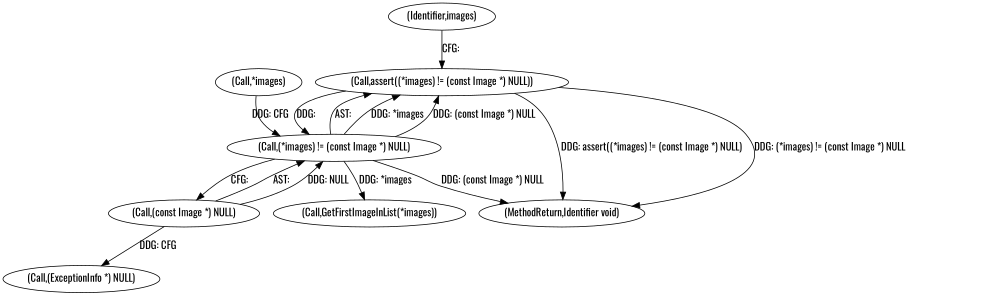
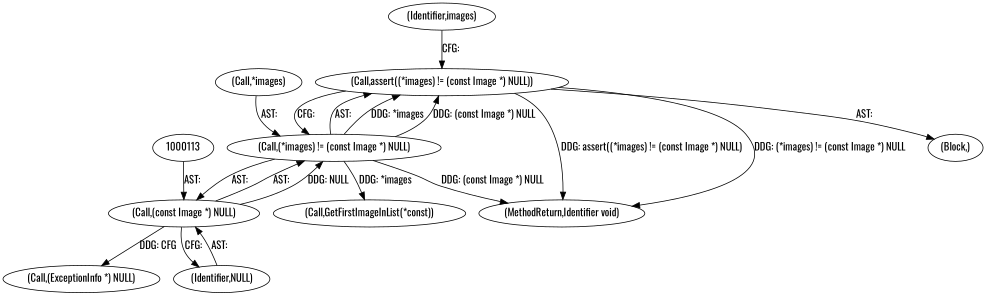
edge "(Call,*images)" -> "(Call,(*images) != (const Image *) NULL)": label "DDG: CFG" -> "AST: "
edge "(Call,assert((*images) != (const Image *) NULL))" -> "(Call,(*images) != (const Image *) NULL)": label "DDG: " -> "CFG: "
node "1000113": added
node "(Block,)": added
edge "(Call,(*images) != (const Image *) NULL)" -> "(Call,(const Image *) NULL)": label "CFG: " -> "AST: "
node "(Call,GetFirstImageInList(*images))": label "(Call,GetFirstImageInList(*images))" -> "(Call,GetFirstImageInList(*const))"
node "(Identifier,NULL)": added
